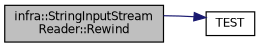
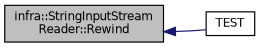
edge "infra::StringInputStream Reader::Rewind" -> "TEST": reversed
